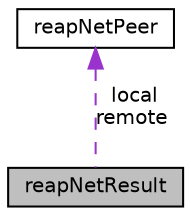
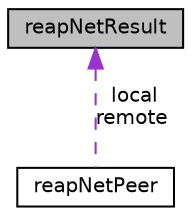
edge "reapNetResult" -> "reapNetPeer": reversed
